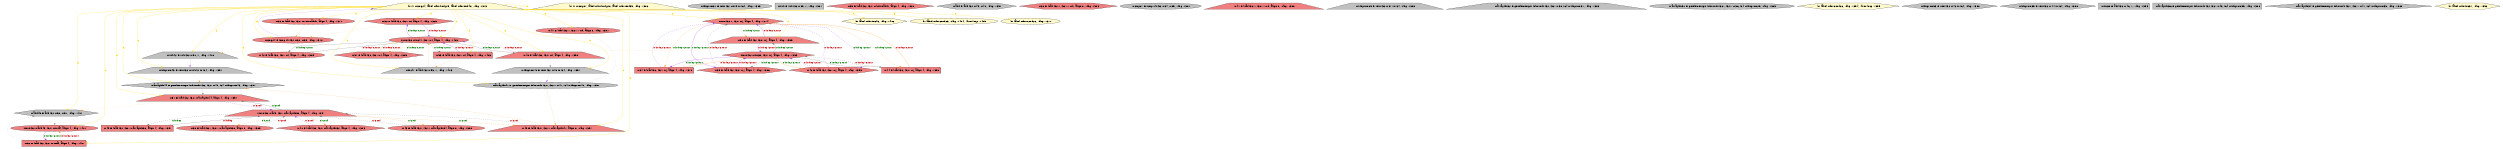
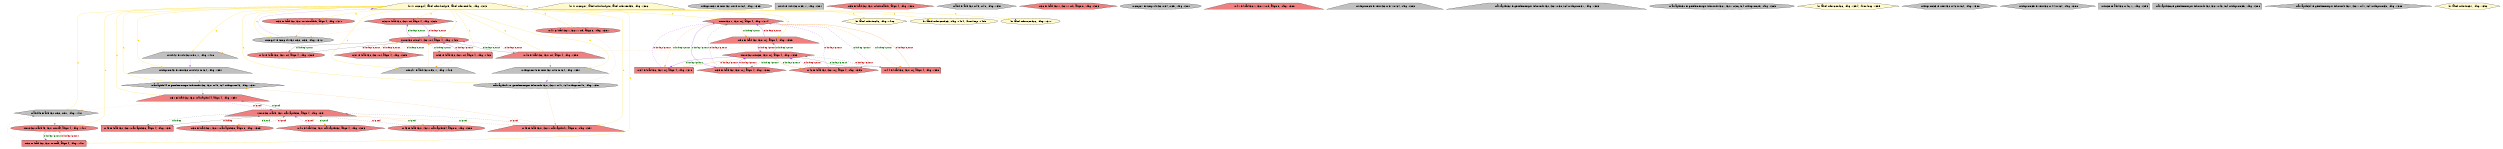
node "%cmp24 = icmp ult i32 %32, %33, !dbg !1372": fillcolor lightcoral -> grey
